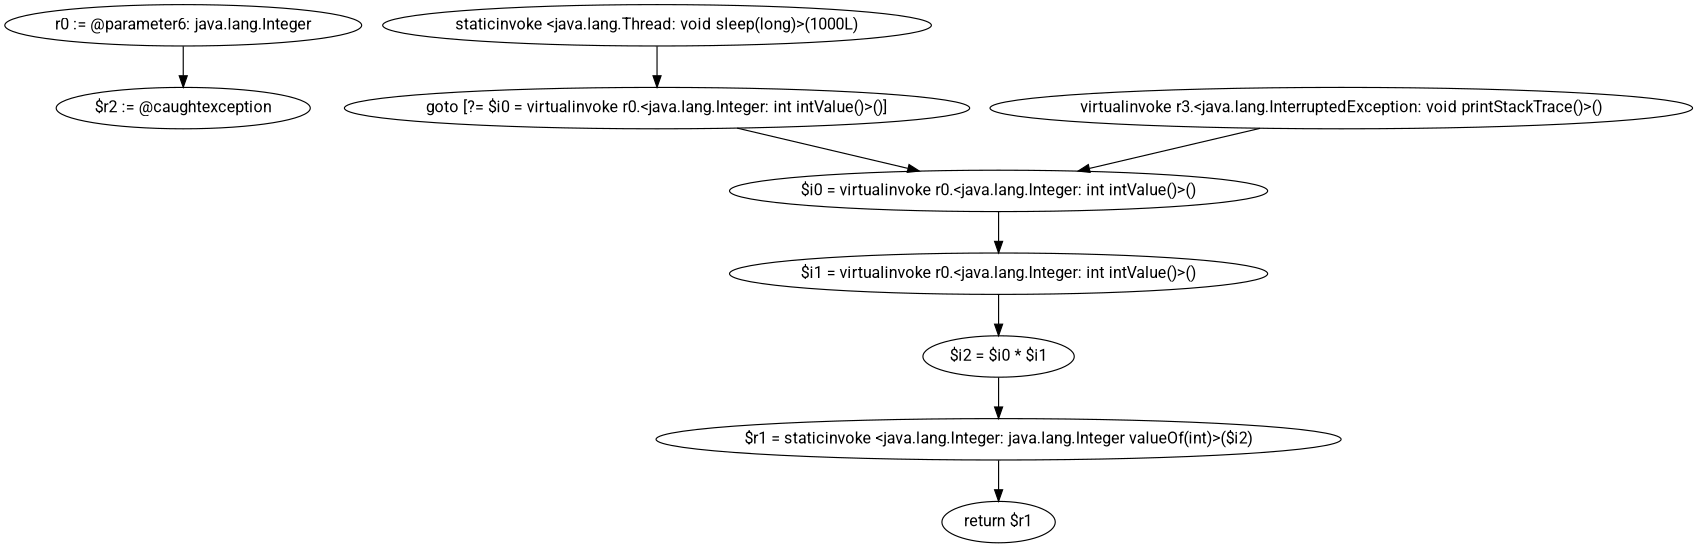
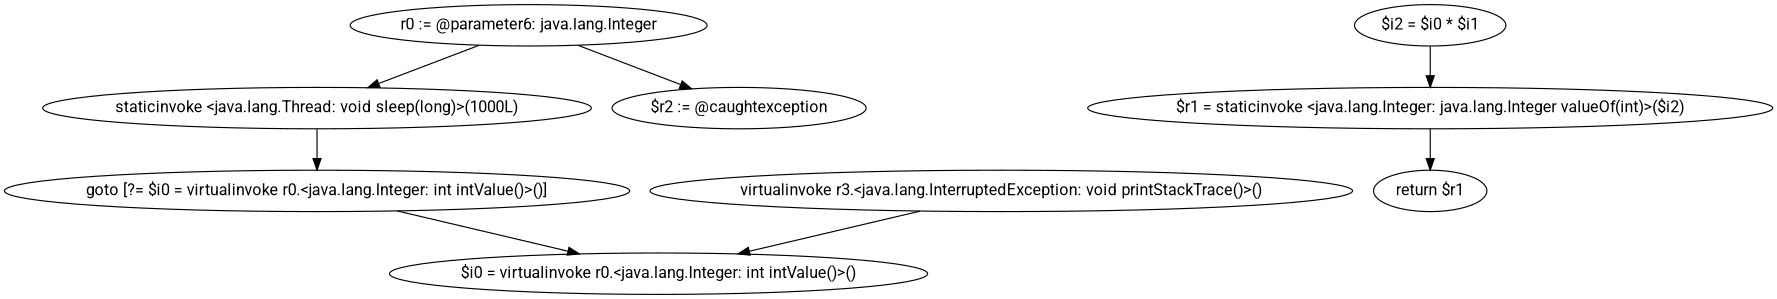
edge "r0 := @parameter6: java.lang.Integer" -> "staticinvoke <java.lang.Thread: void sleep(long)>(1000L)": added
node "$i1 = virtualinvoke r0.<java.lang.Integer: int intValue()>()": removed
